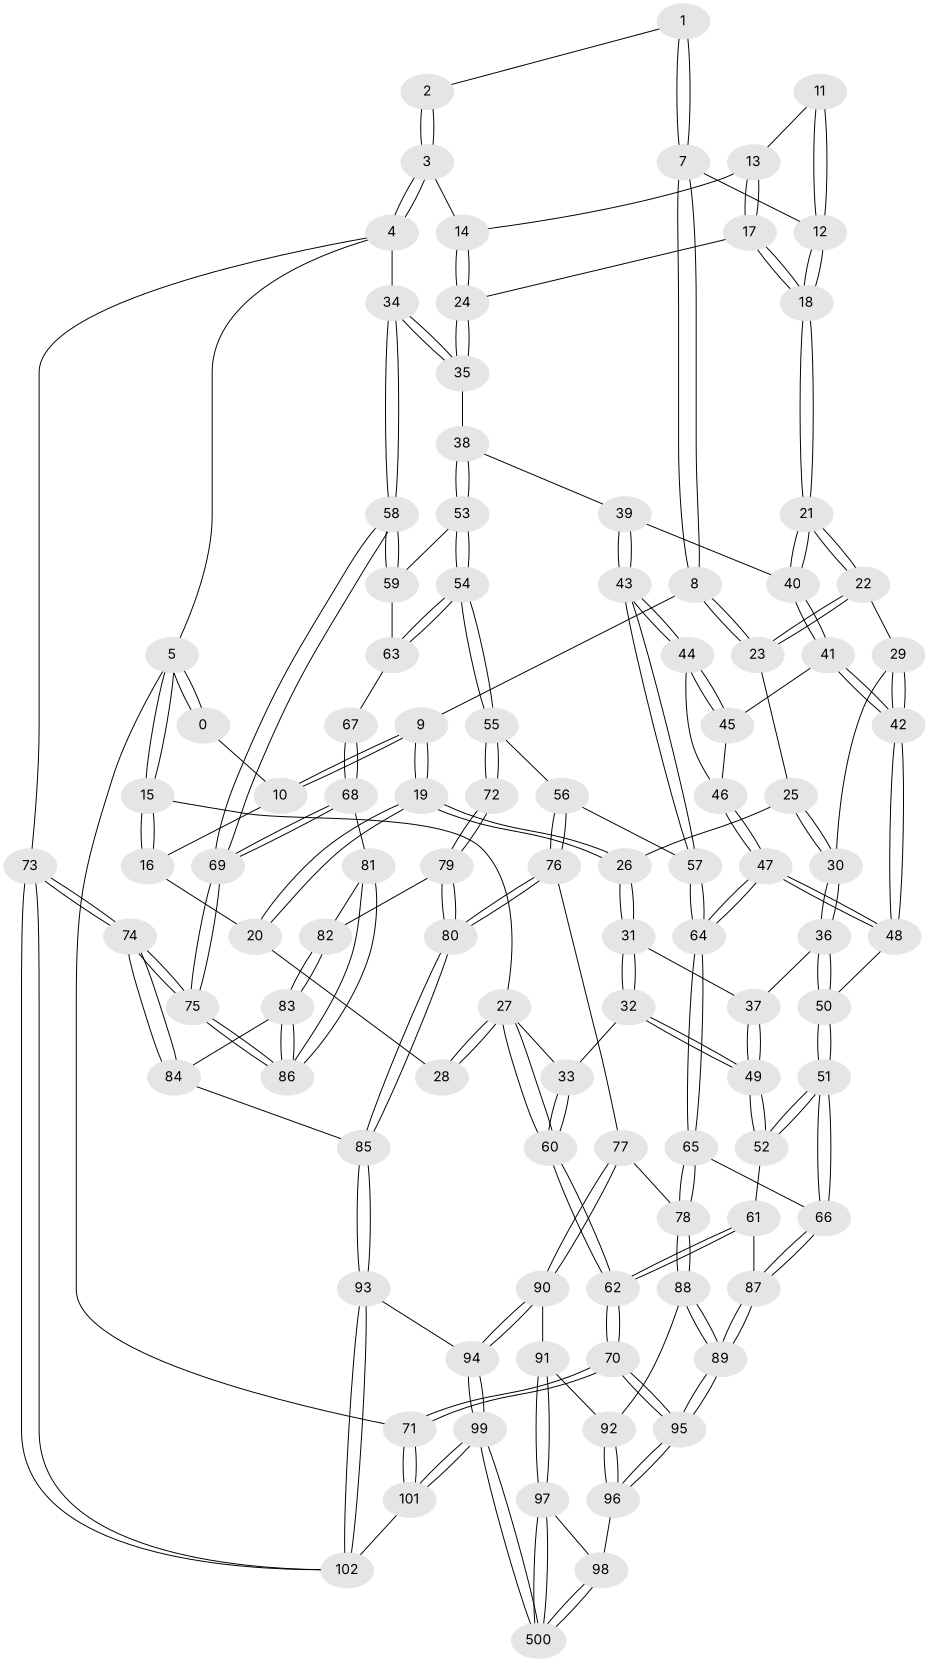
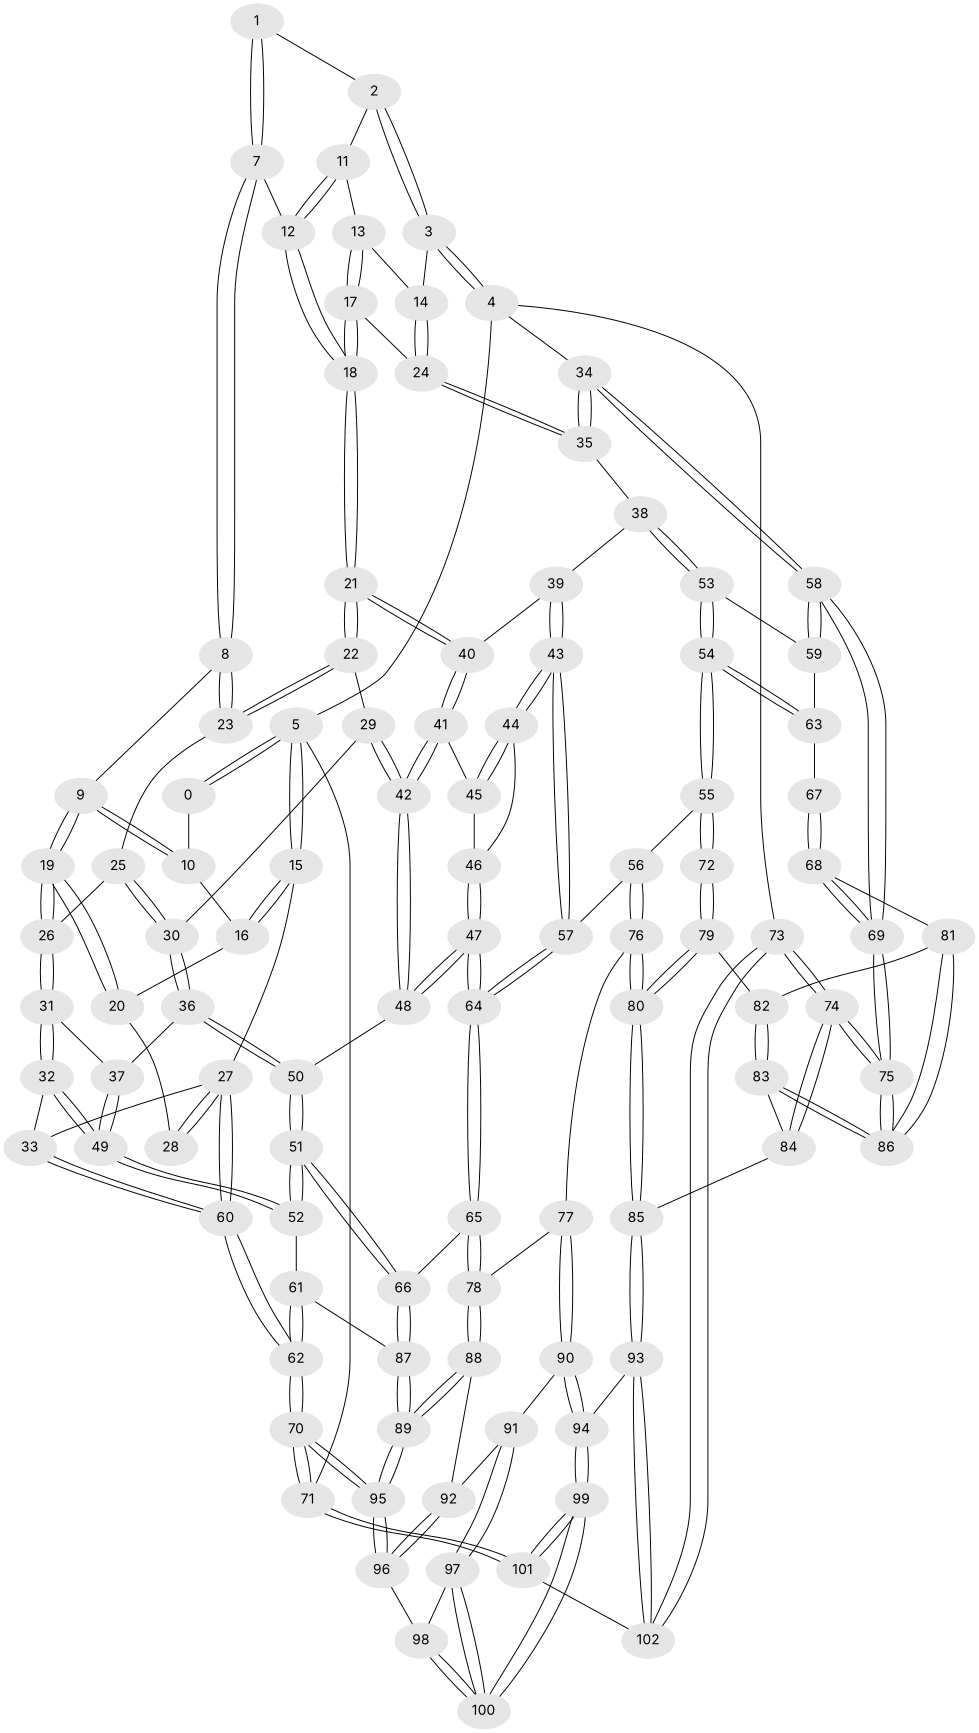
edge "2" -- "11": added
node "500": label "500" -> "100"
